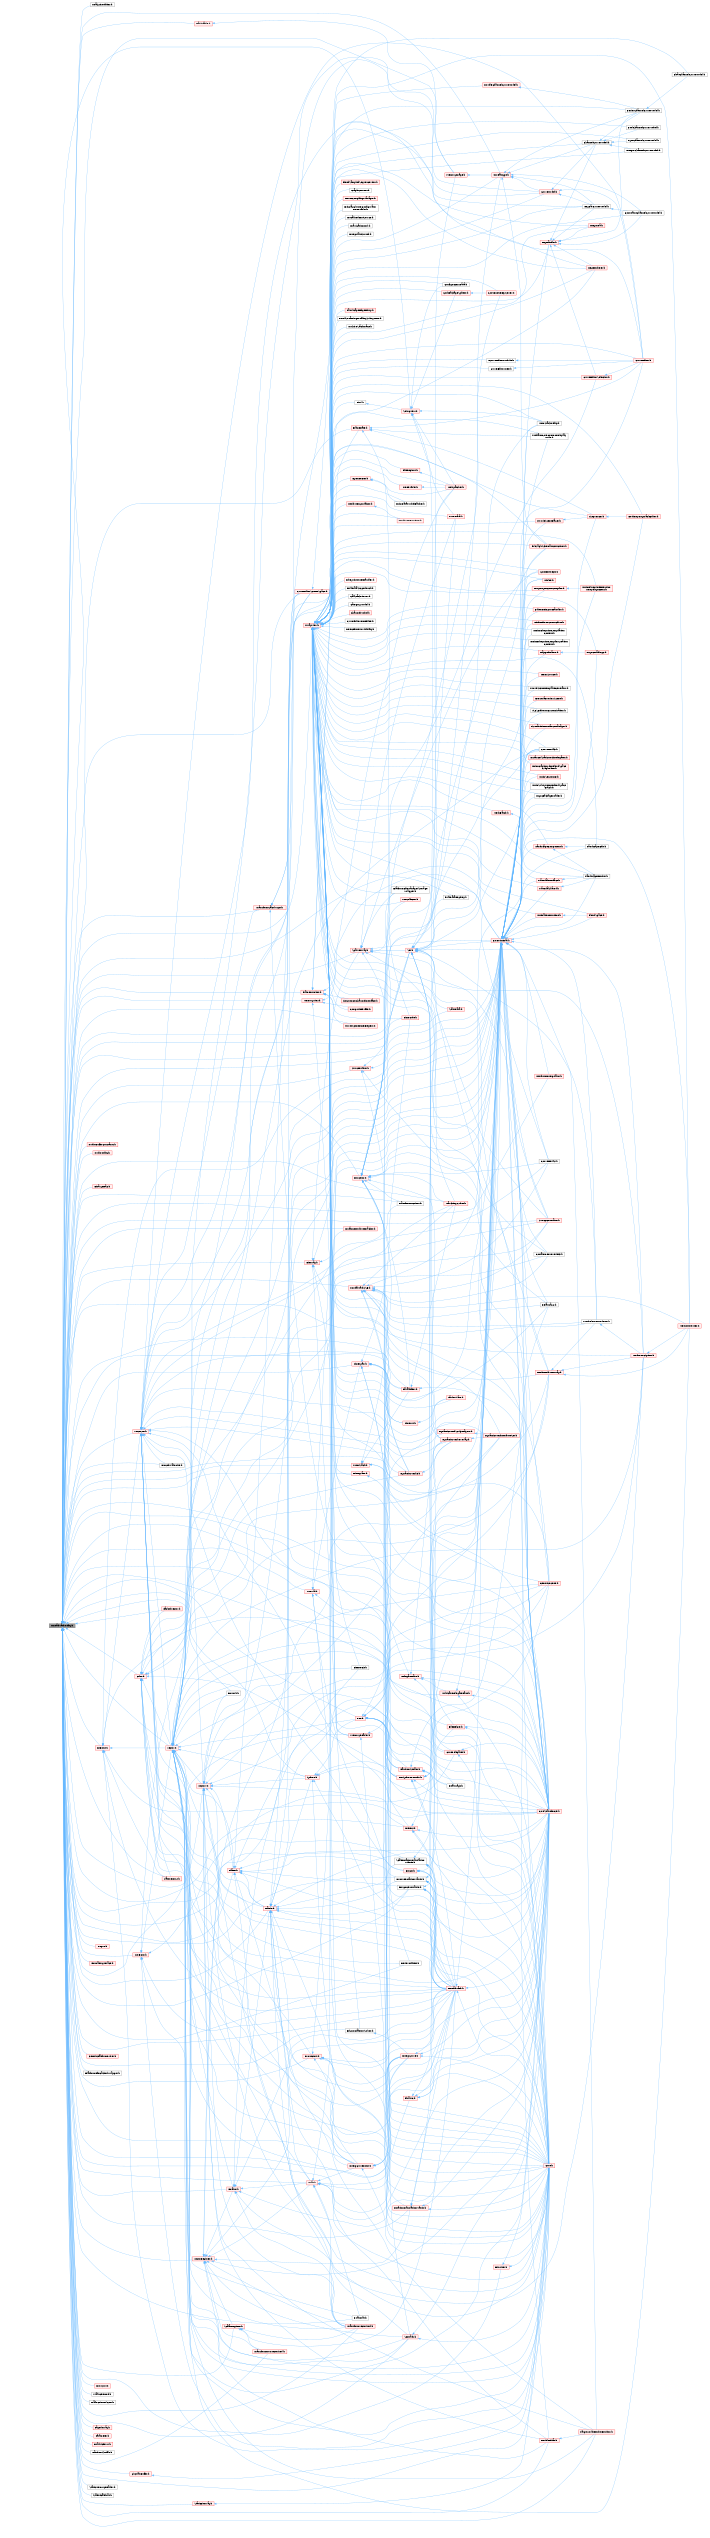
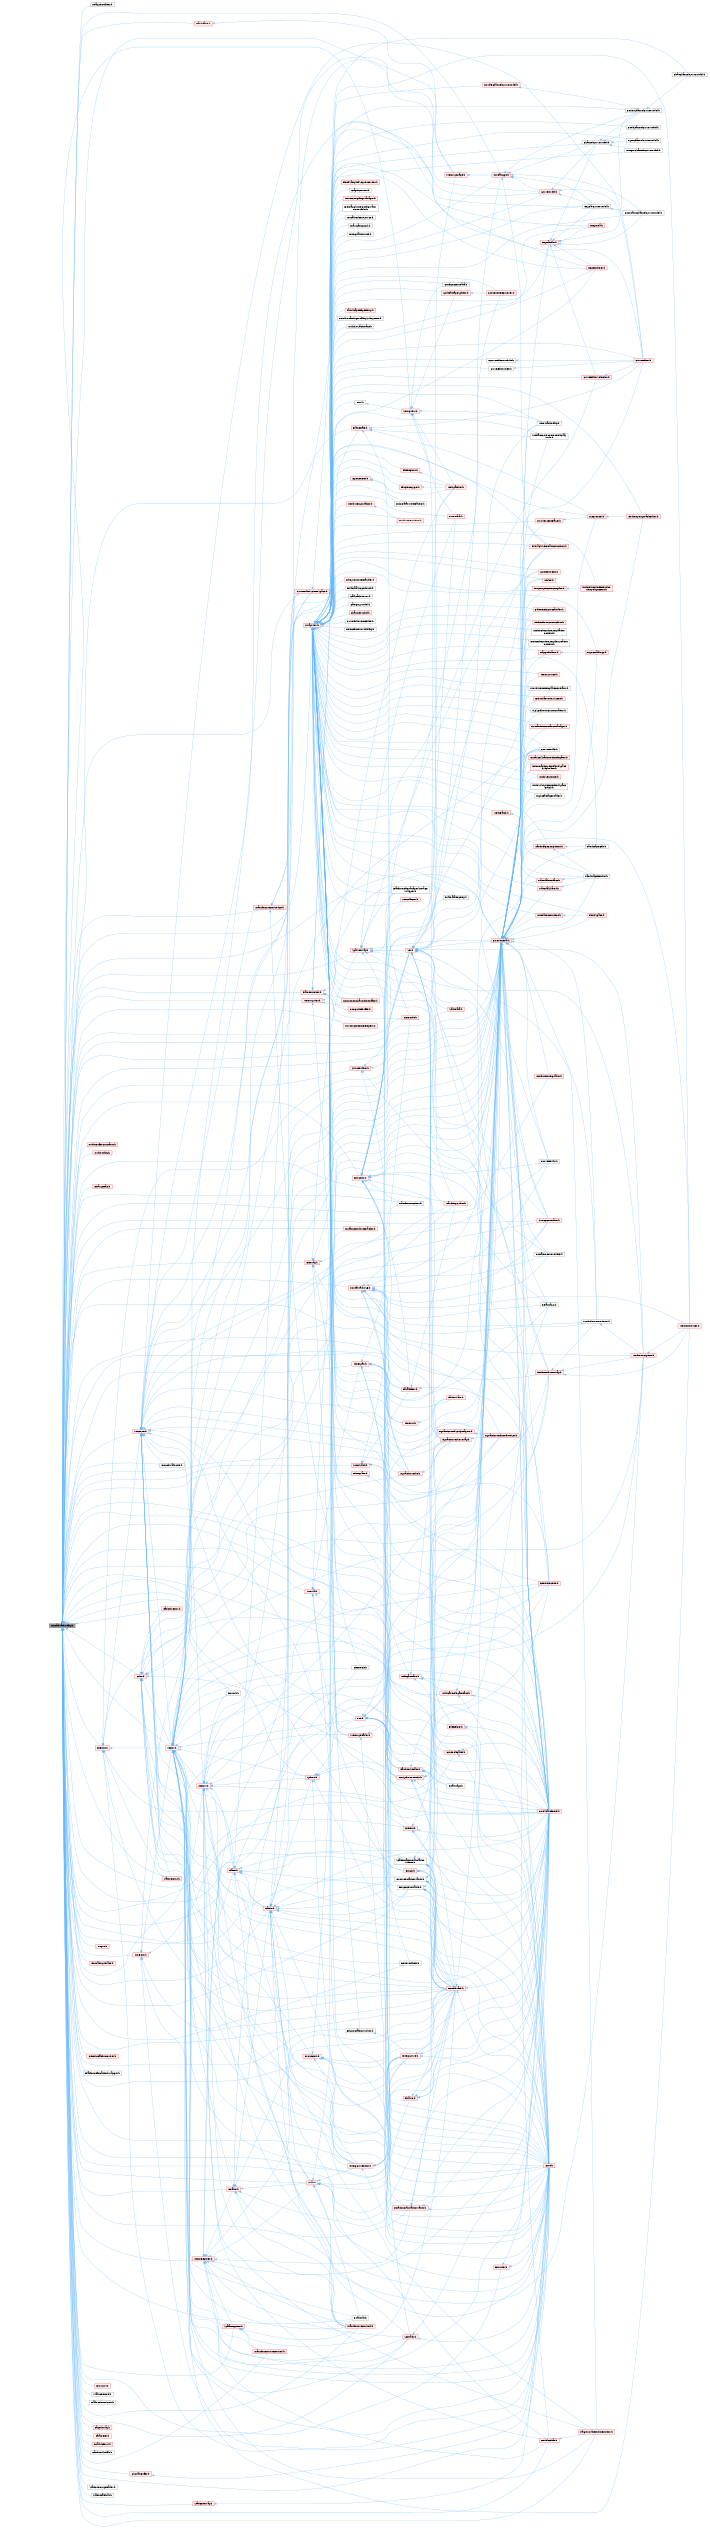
node "TreeBuilder.h": label "TreeBuilder.h" -> "IEngineCrypto.h"
edge "AnimBlueprintExtension _PropertyAccess.h" -> "CoreMinimal.h": removed
node "TransformCalculus2D.h": label "TransformCalculus2D.h" -> "TransformVectorized2D.h"
